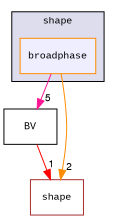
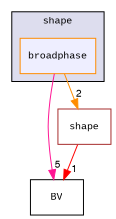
edge "BV" -> "shape": reversed
